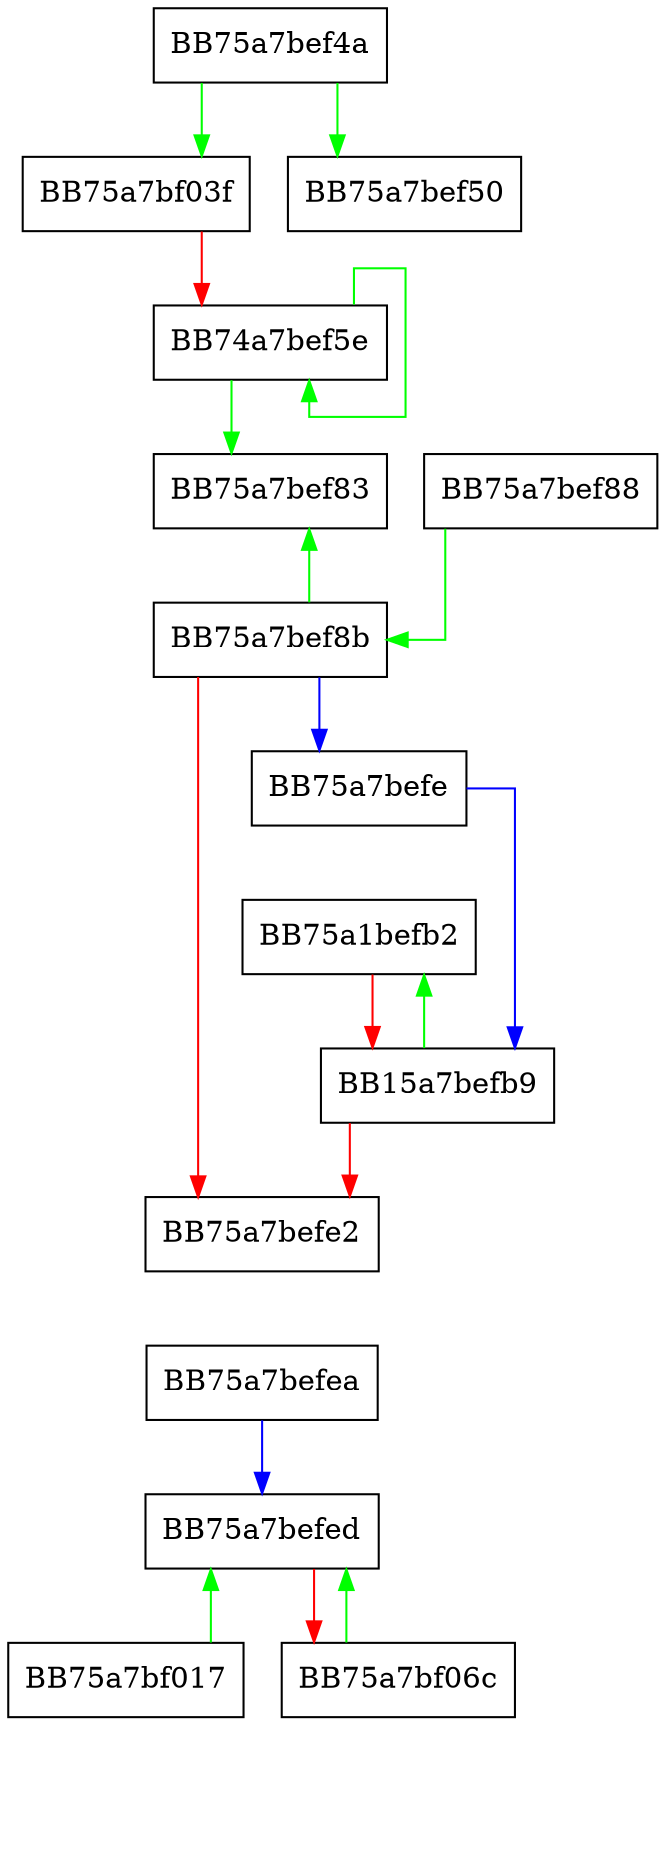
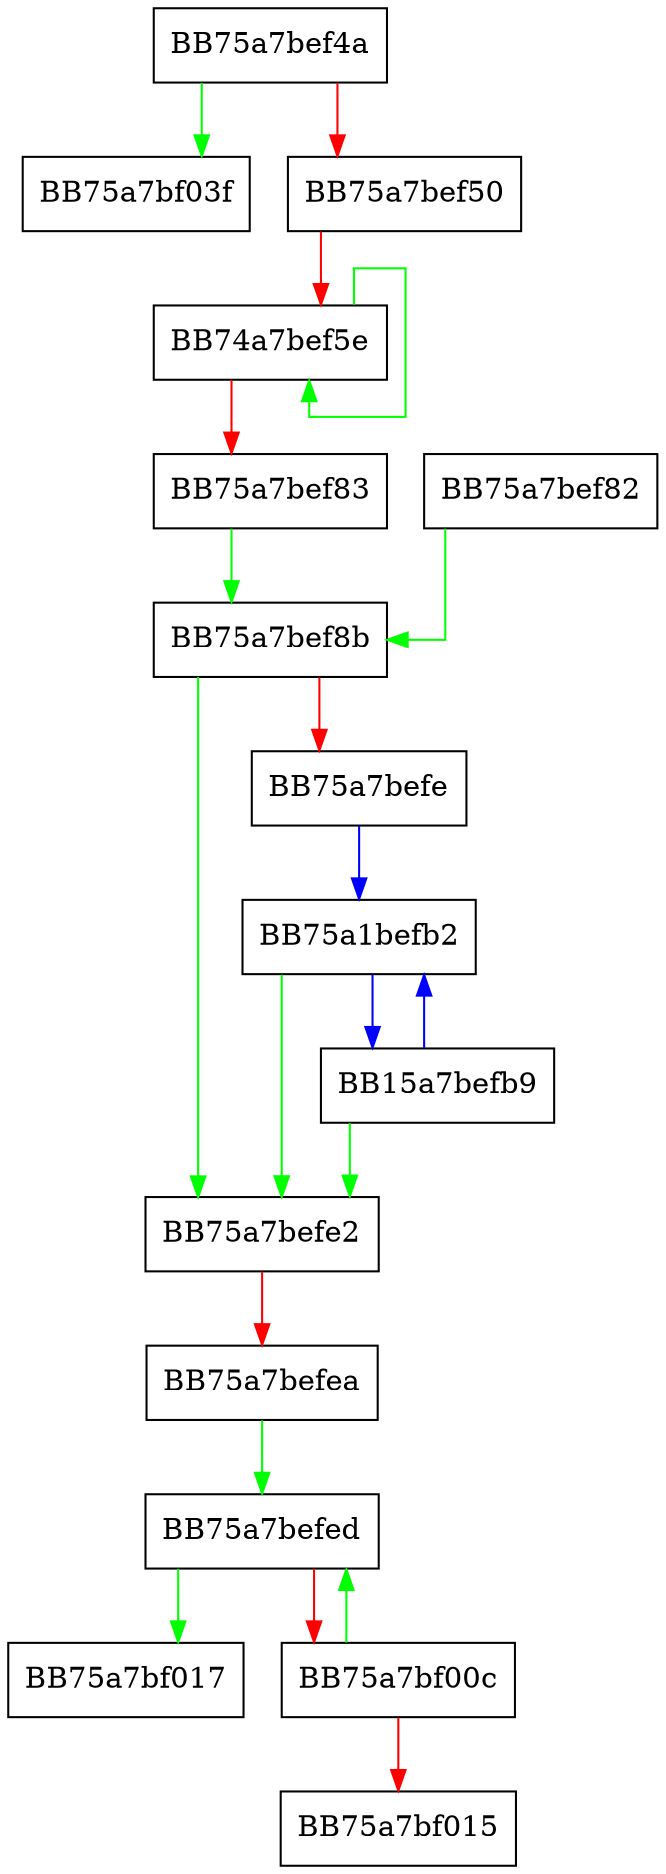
edge "BB75a7bef4a" -> "BB75a7bef50": color green -> red
edge "BB75a7bf03f" -> "BB74a7bef5e": now "BB75a7bef50" -> "BB74a7bef5e"
edge "BB74a7bef5e" -> "BB75a7bef83": color green -> red
node "BB75a7bef88": label "BB75a7bef88" -> "BB75a7bef82"
edge "BB75a7bef8b" -> "BB75a7bef83": reversed
edge "BB75a7bef8b" -> "BB75a7befe": color blue -> red
edge "BB75a7befe" -> "BB15a7befb9": now "BB75a7befe" -> "BB75a1befb2"
edge "BB75a7bef8b" -> "BB75a7befe2": color red -> green
edge "BB75a1befb2" -> "BB15a7befb9": color red -> blue
edge "BB15a7befb9" -> "BB75a1befb2": color green -> blue
edge "BB75a1befb2" -> "BB75a7befe2": added
edge "BB15a7befb9" -> "BB75a7befe2": color red -> green
edge "BB75a7befe2" -> "BB75a7befea": added
edge "BB75a7befea" -> "BB75a7befed": color blue -> green
edge "BB75a7bf017" -> "BB75a7befed": reversed
node "BB75a7bf06c": label "BB75a7bf06c" -> "BB75a7bf00c"
node "BB75a7bf015": added
